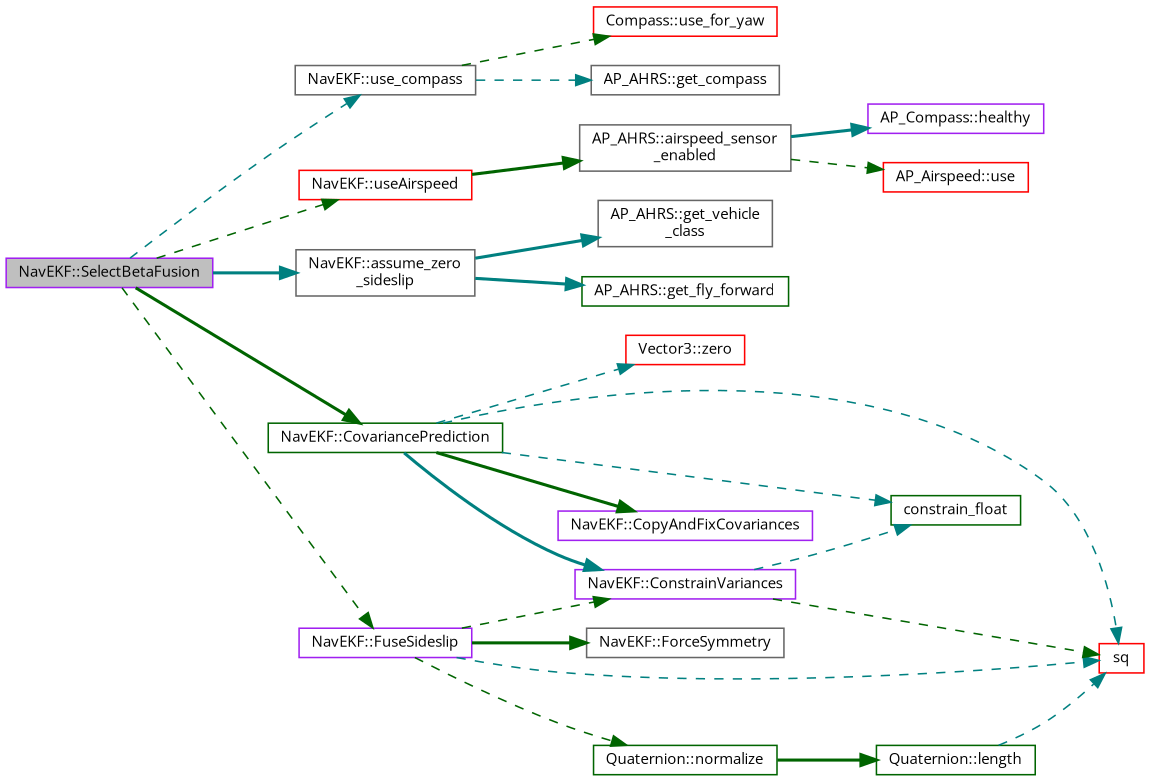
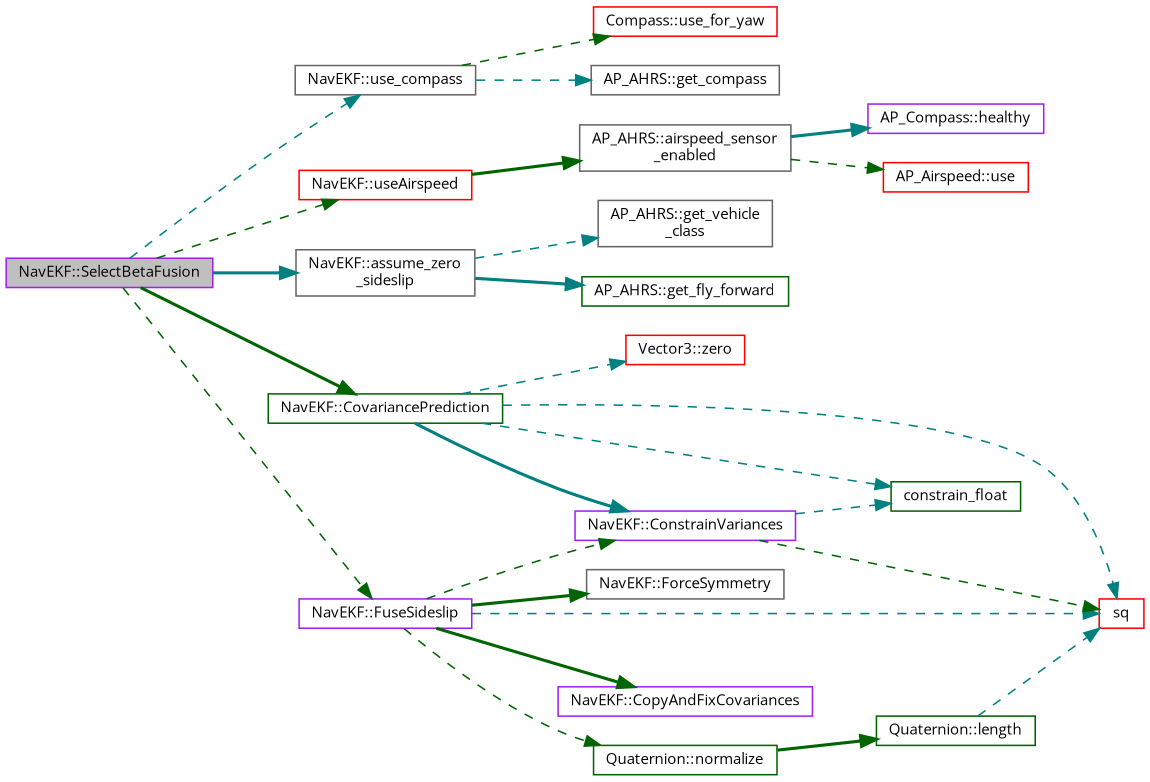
edge "NavEKF::assume_zero _sideslip" -> "AP_AHRS::get_vehicle _class": style bold -> dashed
edge "NavEKF::CovariancePrediction" -> "NavEKF::CopyAndFixCovariances": now "NavEKF::FuseSideslip" -> "NavEKF::CopyAndFixCovariances"
